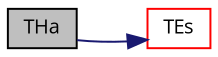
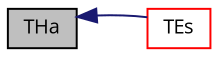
edge "THa" -> "TEs": reversed
